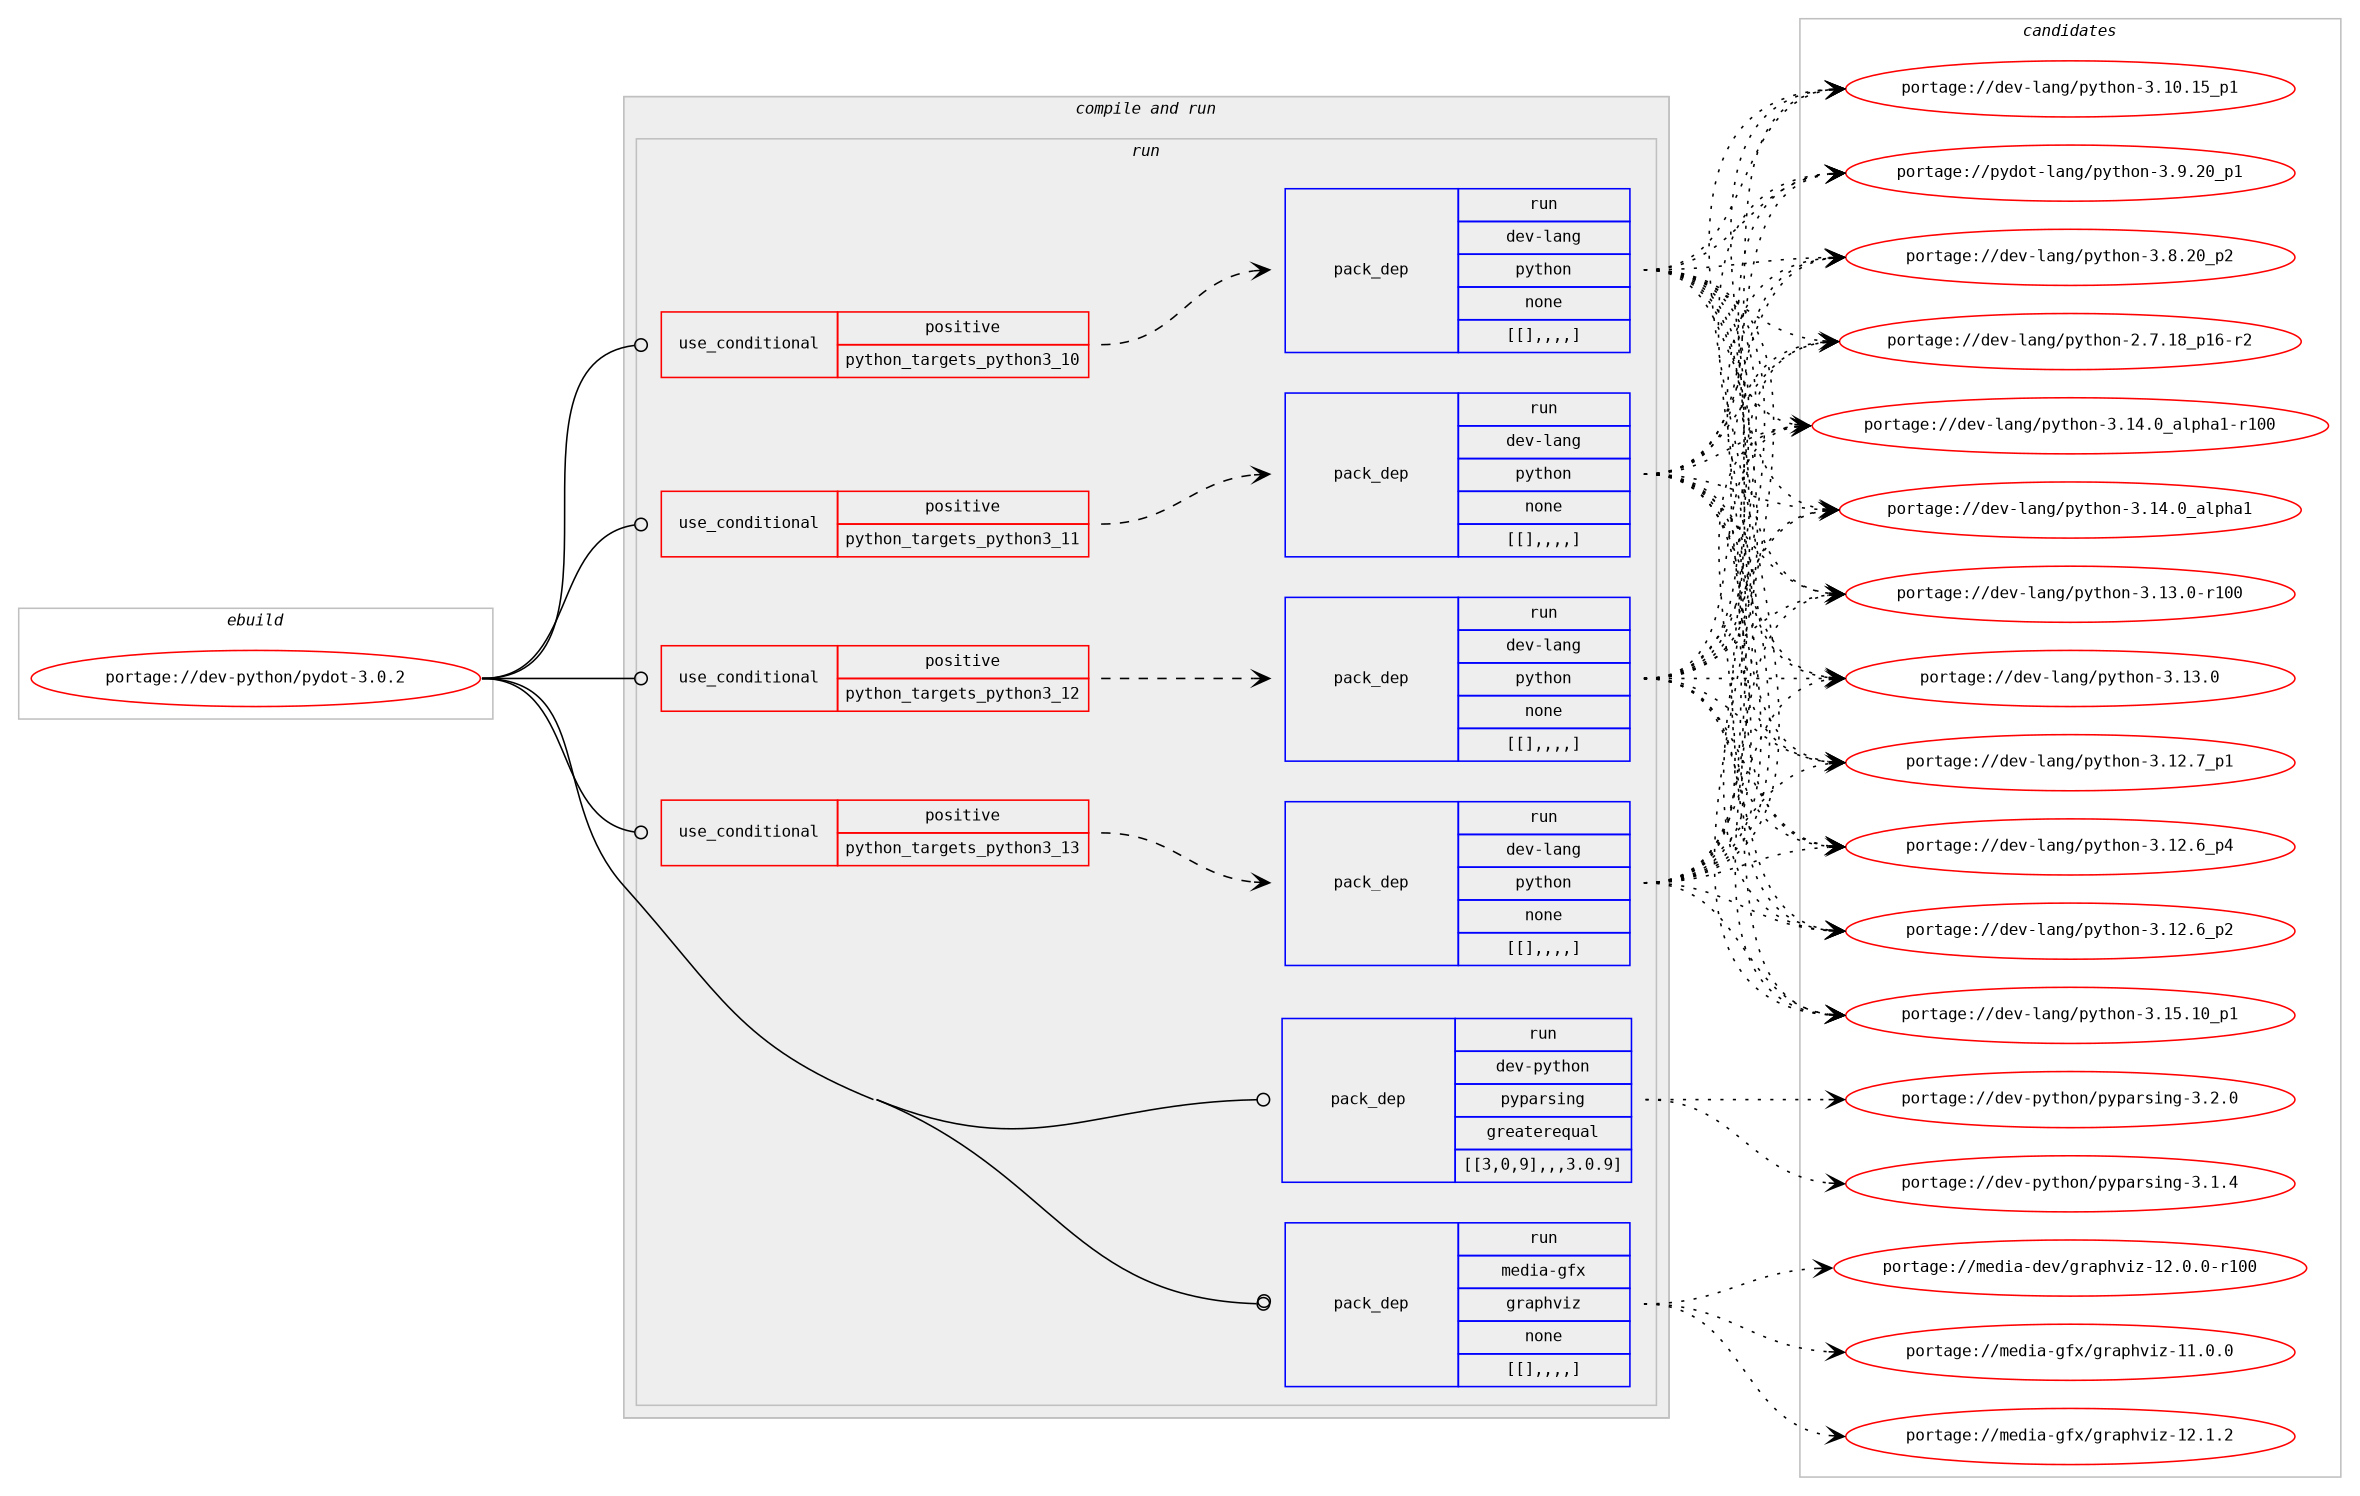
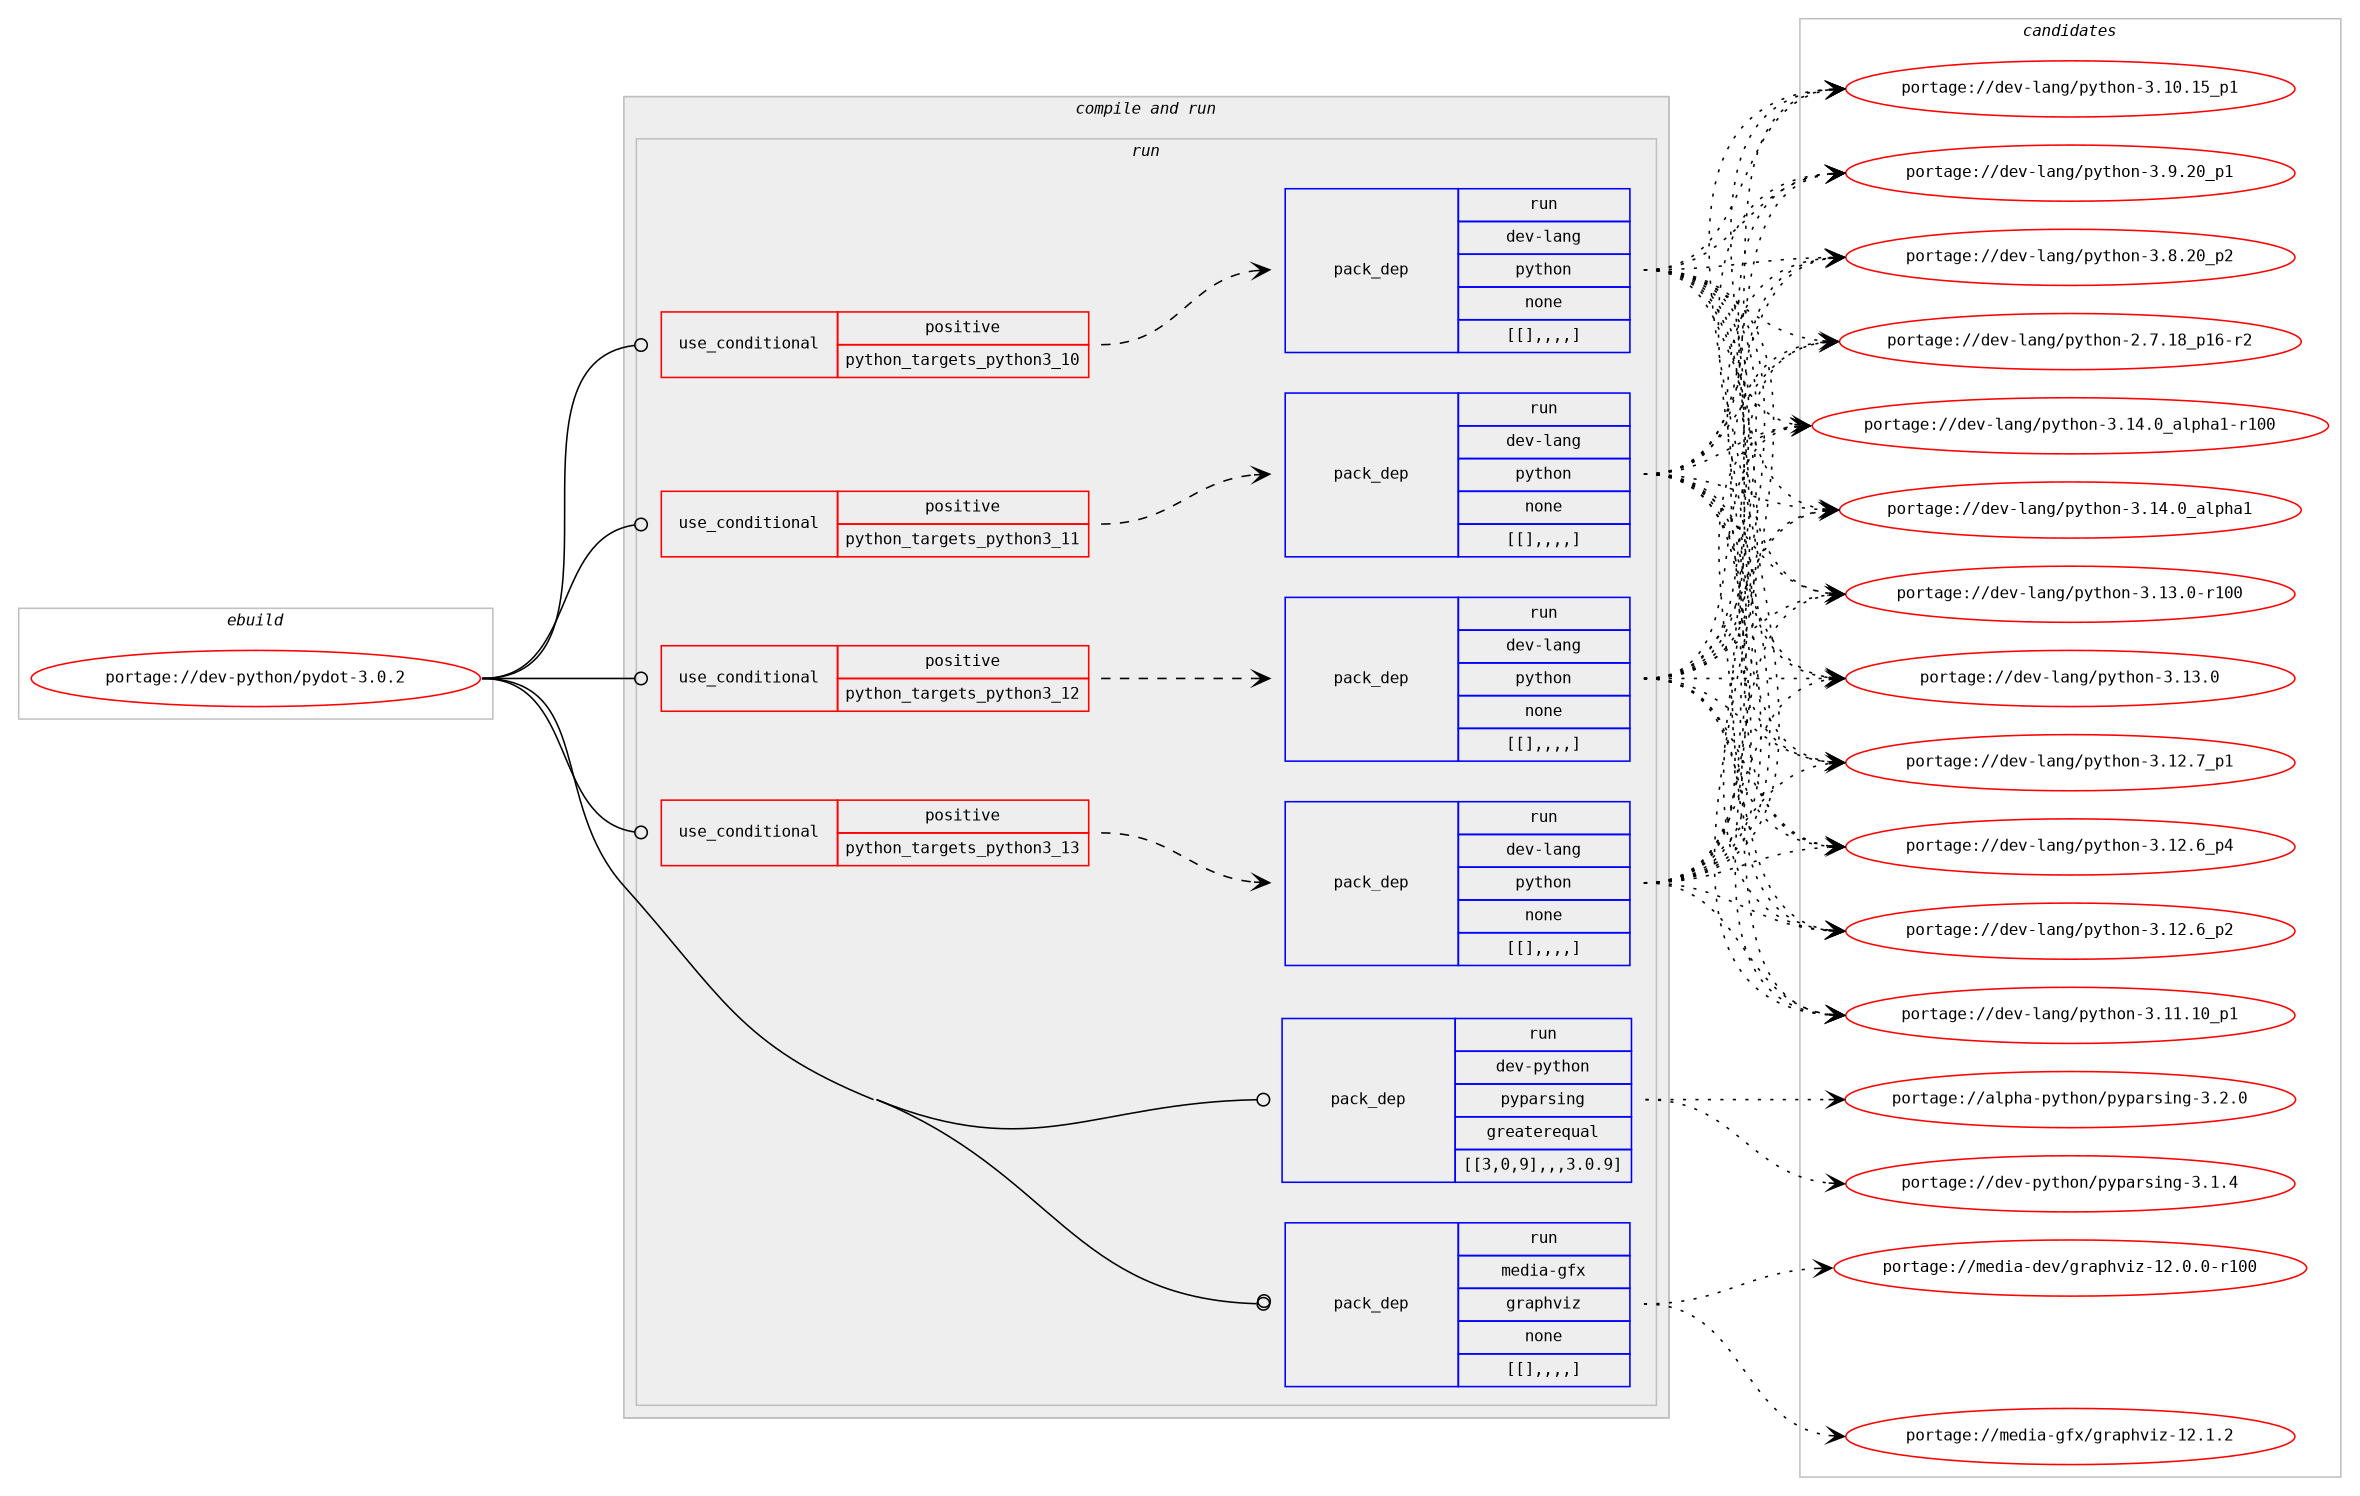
node "portage://pydot-lang/python-3.9.20_p1": label "portage://pydot-lang/python-3.9.20_p1" -> "portage://dev-lang/python-3.9.20_p1"
node "portage://dev-lang/python-3.15.10_p1": label "portage://dev-lang/python-3.15.10_p1" -> "portage://dev-lang/python-3.11.10_p1"
node "portage://dev-python/pyparsing-3.2.0": label "portage://dev-python/pyparsing-3.2.0" -> "portage://alpha-python/pyparsing-3.2.0"
node "portage://media-gfx/graphviz-11.0.0": removed
